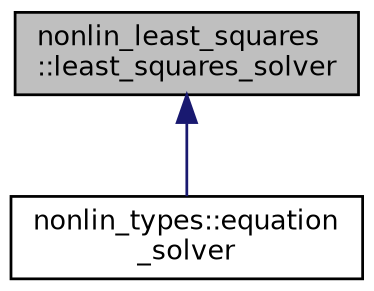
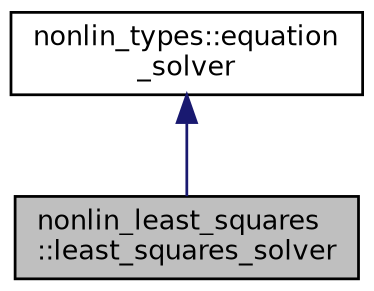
edge "nonlin_types::equation _solver" -> "nonlin_least_squares ::least_squares_solver": reversed
